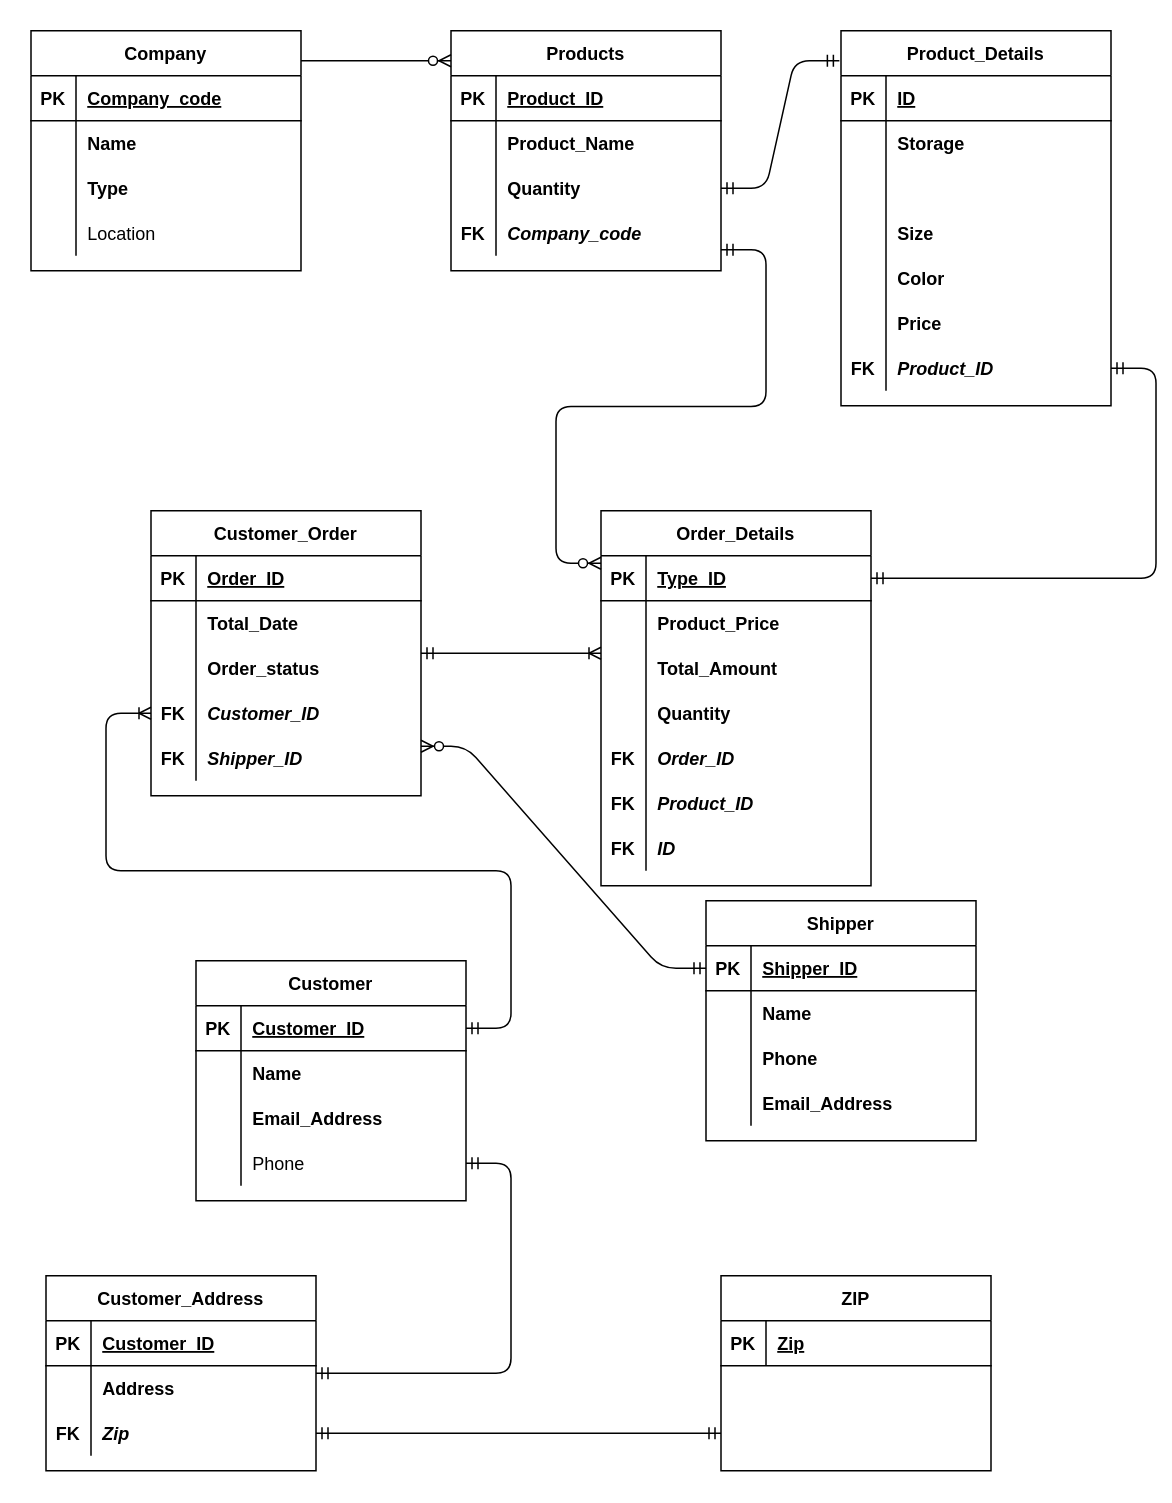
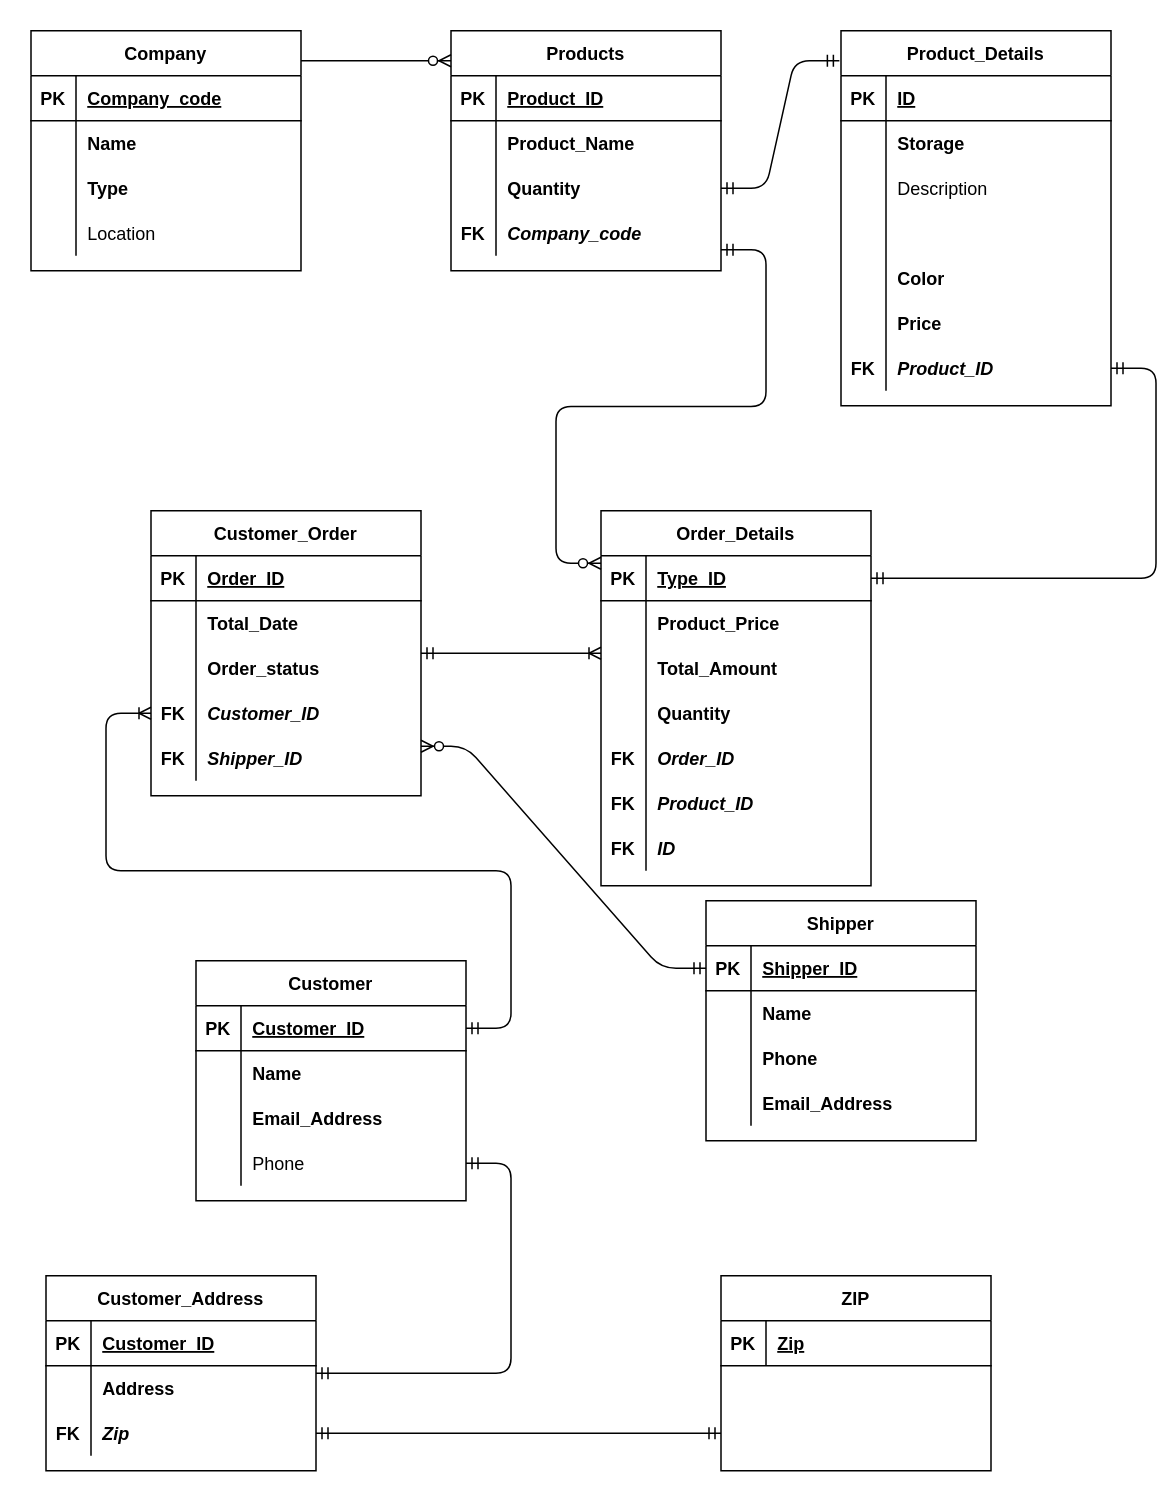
node "Description": added
node "Size": removed
